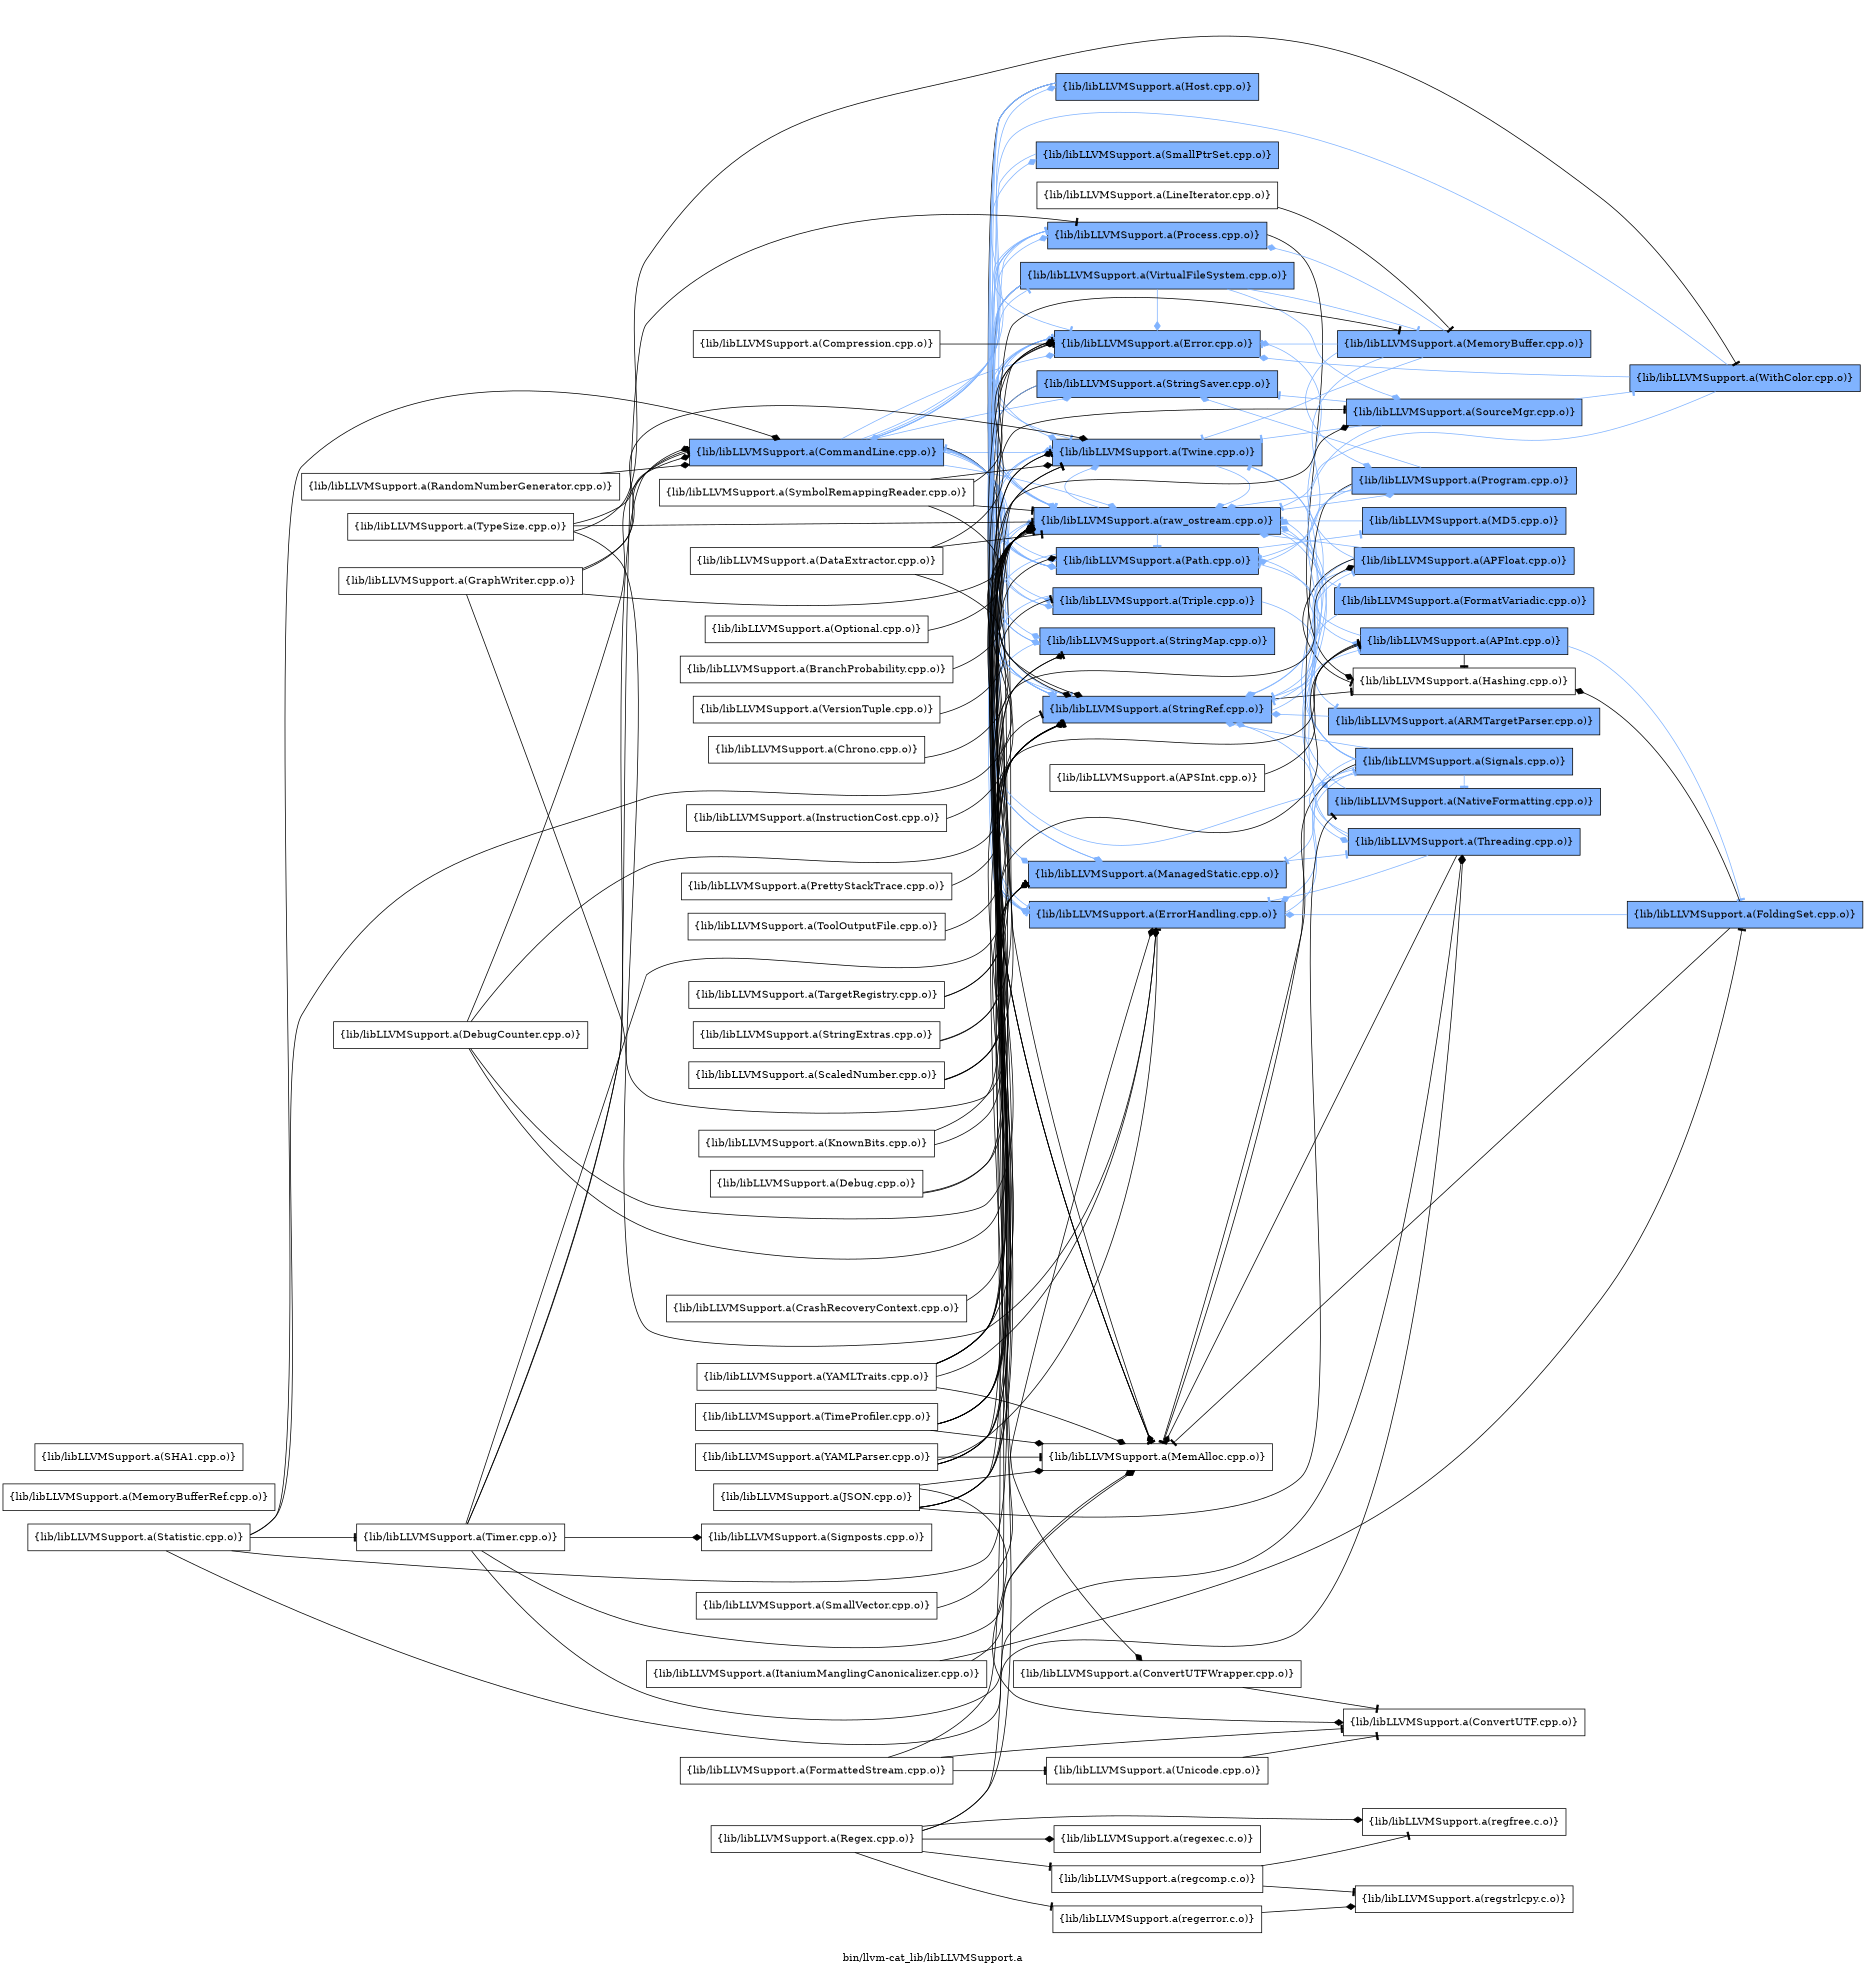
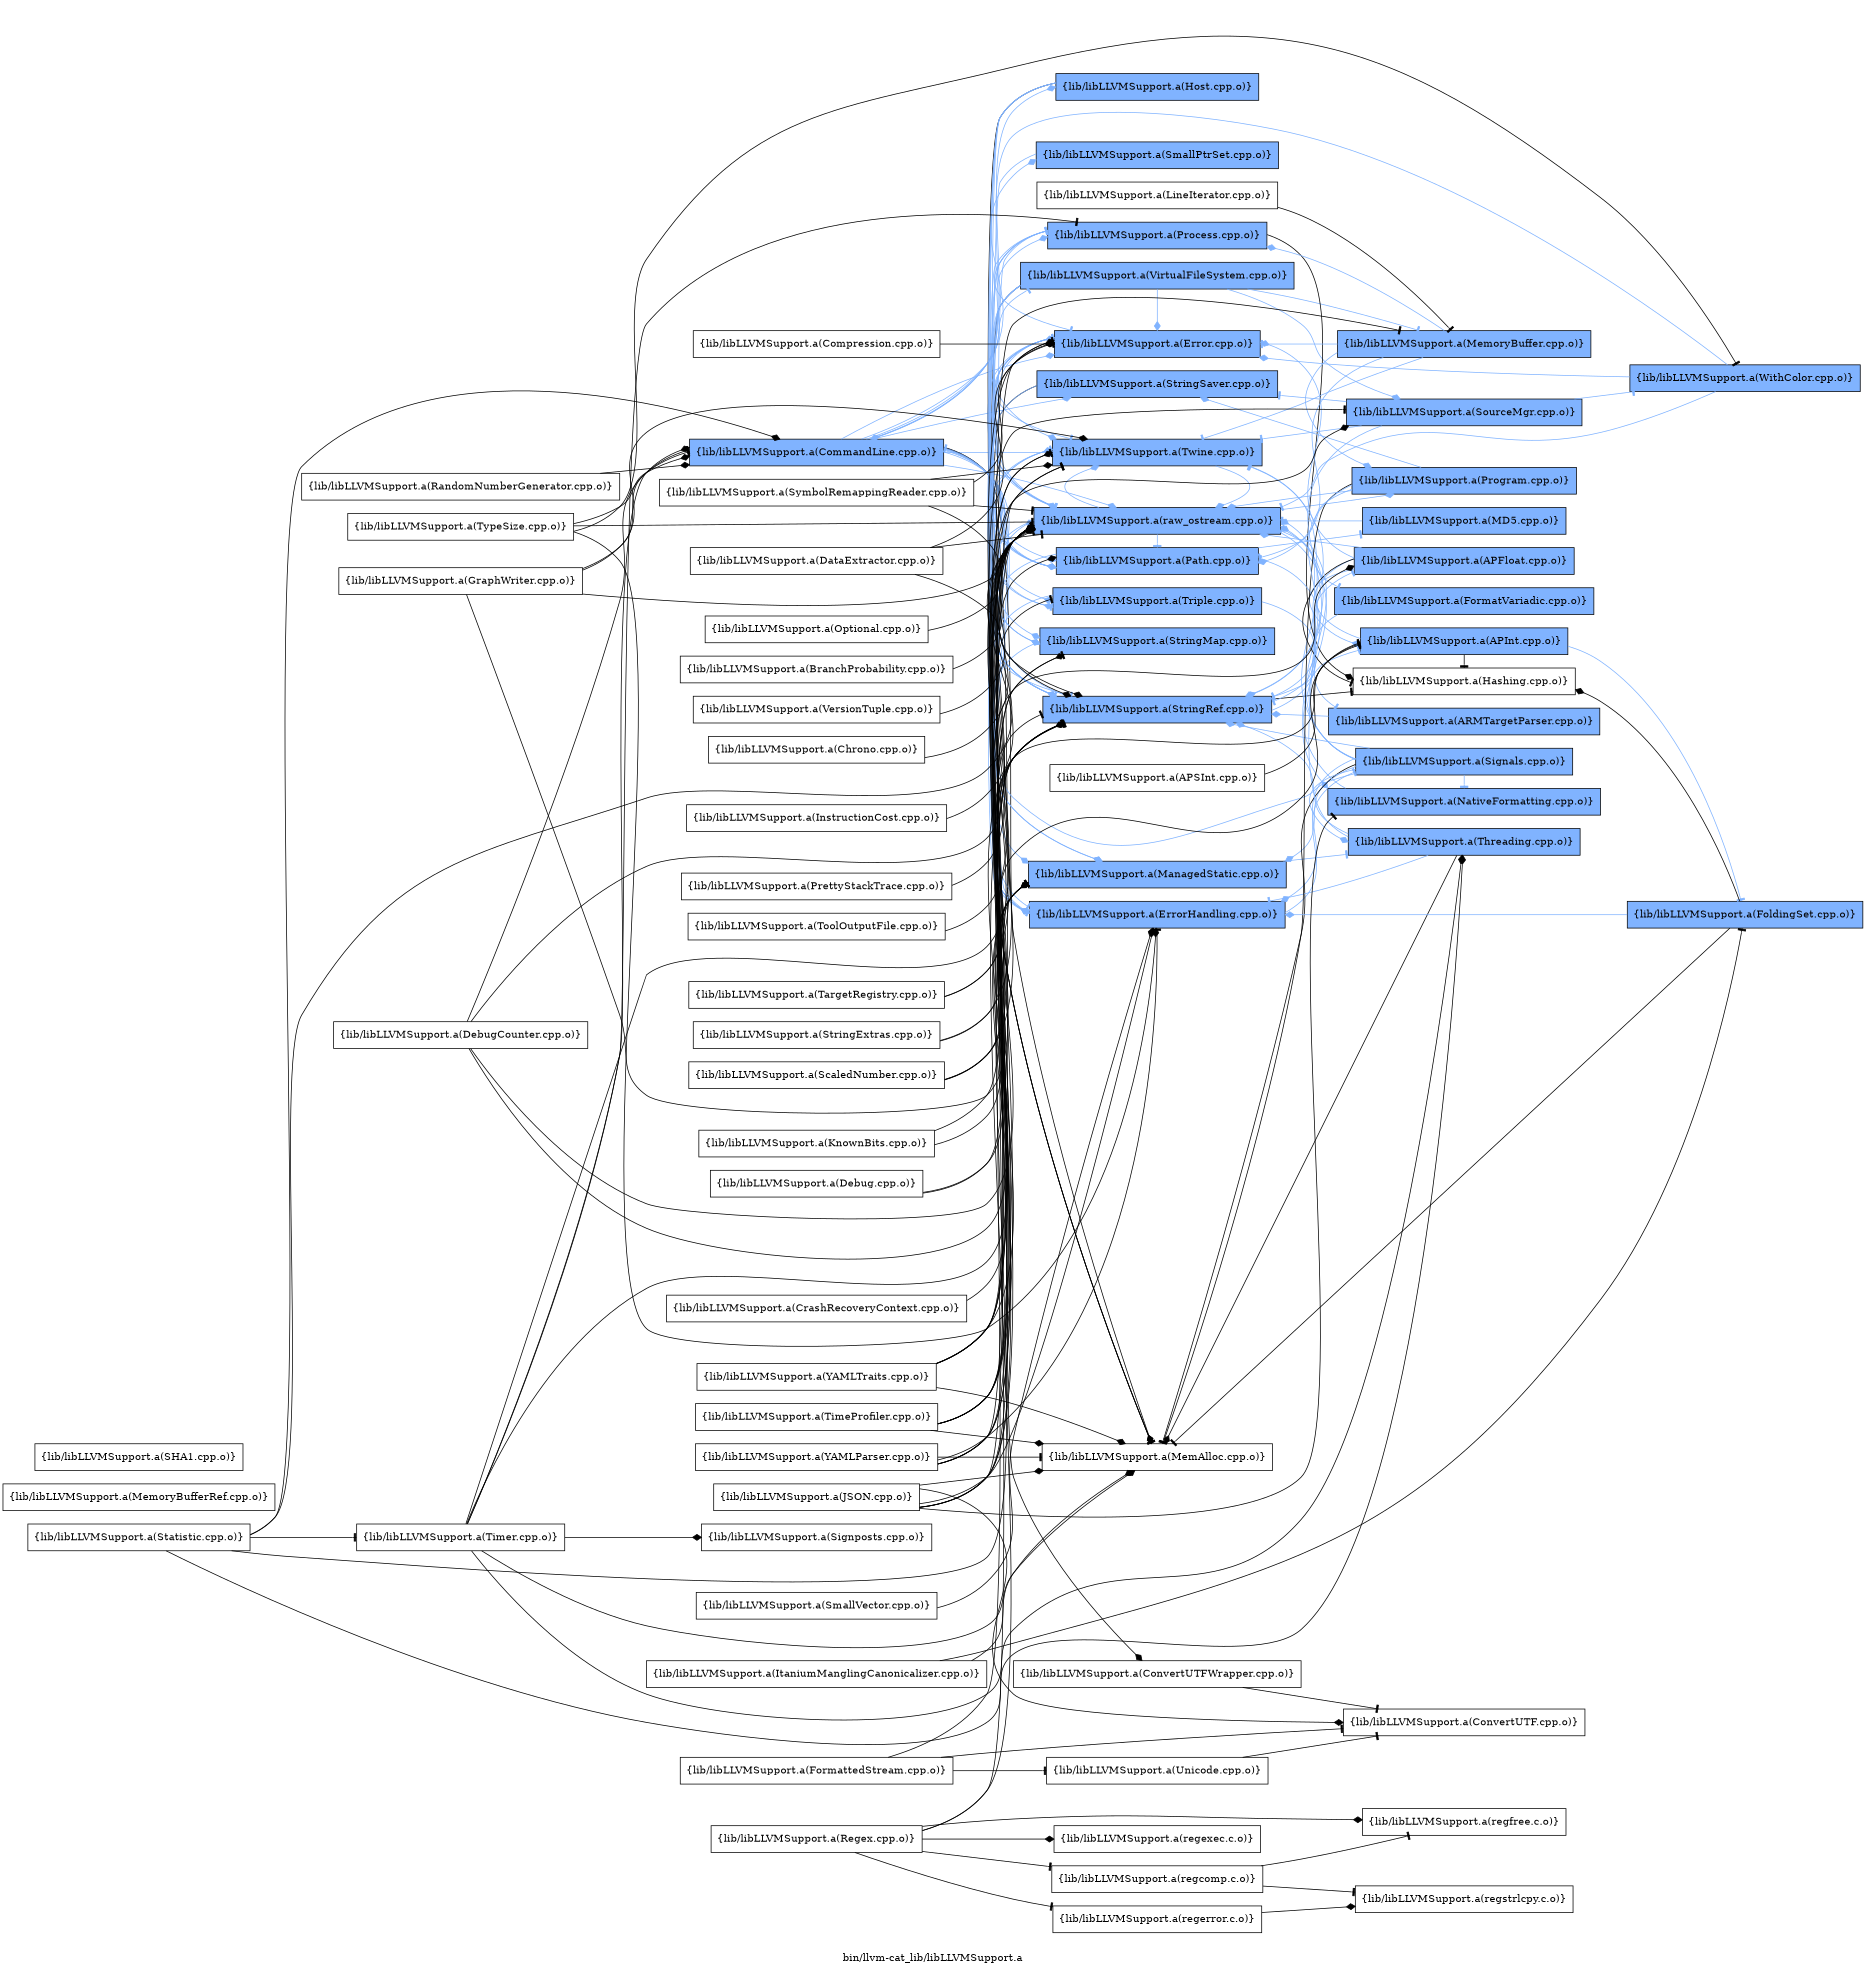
edge "{lib/libLLVMSupport.a(Triple.cpp.o)}" -> "{lib/libLLVMSupport.a(Twine.cpp.o)}": reversed
edge "{lib/libLLVMSupport.a(APInt.cpp.o)}" -> "{lib/libLLVMSupport.a(Path.cpp.o)}": now "{lib/libLLVMSupport.a(APInt.cpp.o)}" -> "{lib/libLLVMSupport.a(raw_ostream.cpp.o)}"
edge "{lib/libLLVMSupport.a(Signals.cpp.o)}" -> "{lib/libLLVMSupport.a(ManagedStatic.cpp.o)}": arrowhead tee -> diamond
edge "{lib/libLLVMSupport.a(YAMLTraits.cpp.o)}" -> "{lib/libLLVMSupport.a(ErrorHandling.cpp.o)}": now "{lib/libLLVMSupport.a(JSON.cpp.o)}" -> "{lib/libLLVMSupport.a(ErrorHandling.cpp.o)}"
edge "{lib/libLLVMSupport.a(Timer.cpp.o)}" -> "{lib/libLLVMSupport.a(ManagedStatic.cpp.o)}": added
